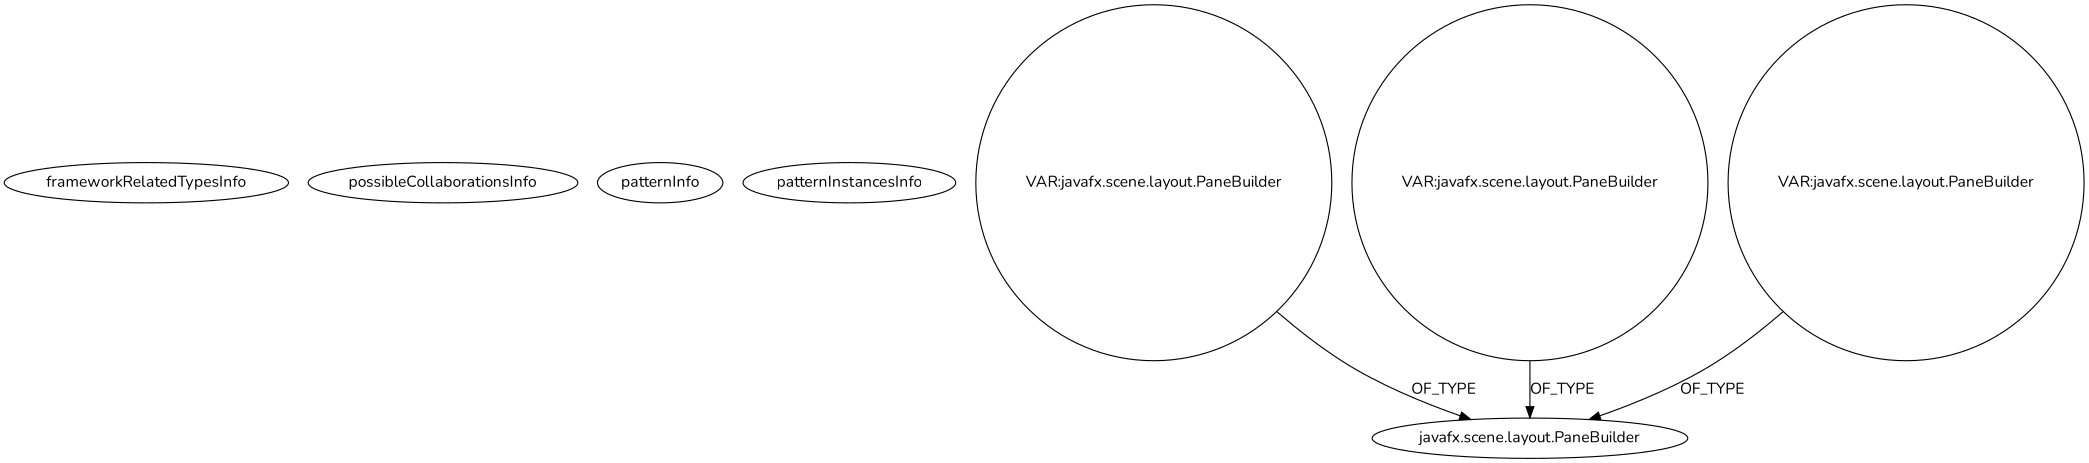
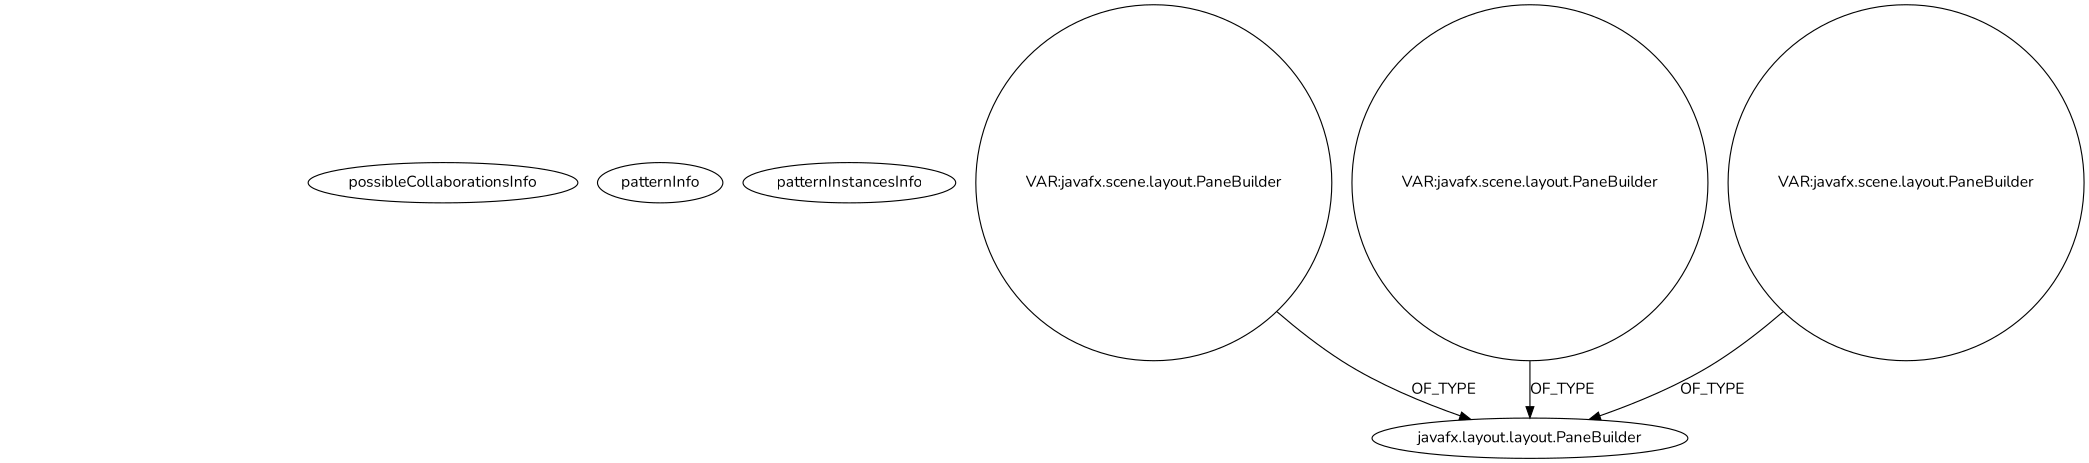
node "frameworkRelatedTypesInfo": removed
node "javafx.scene.layout.PaneBuilder": label "javafx.scene.layout.PaneBuilder" -> "javafx.layout.layout.PaneBuilder"
